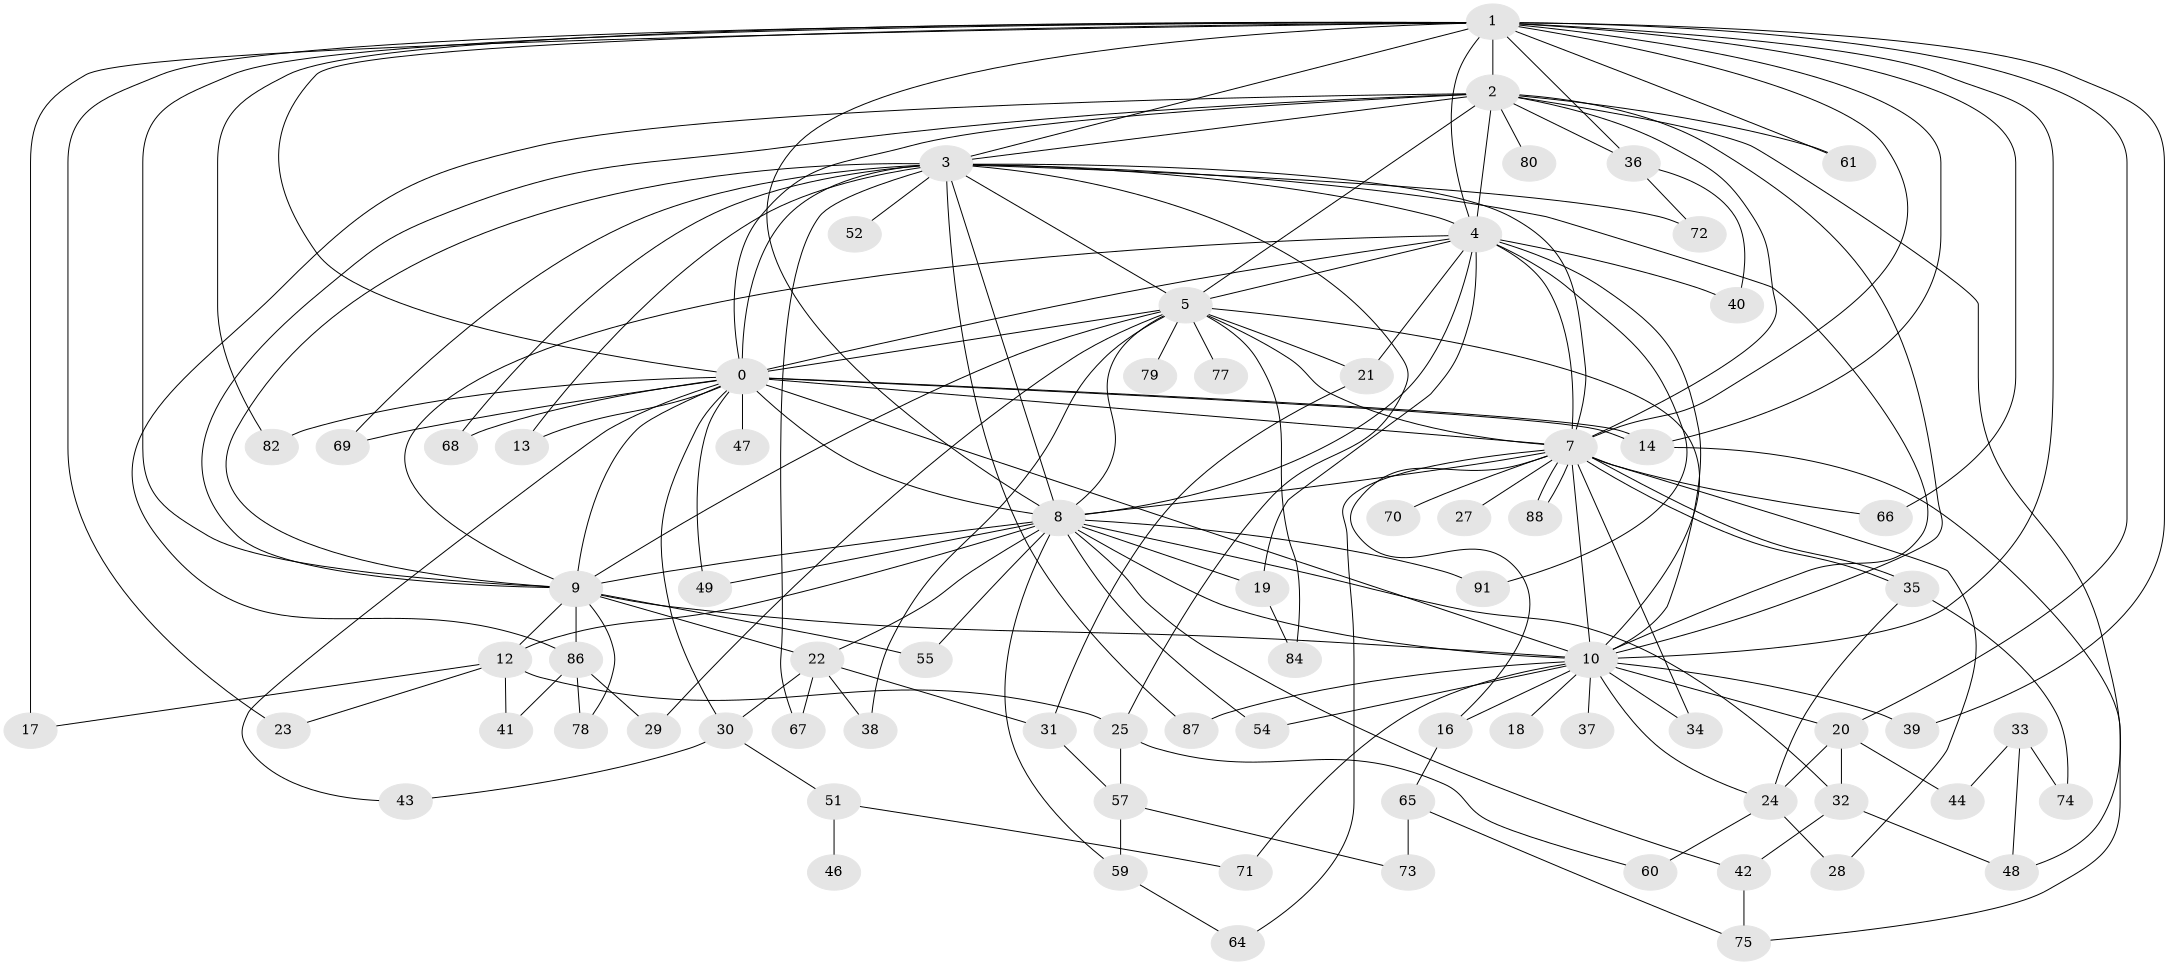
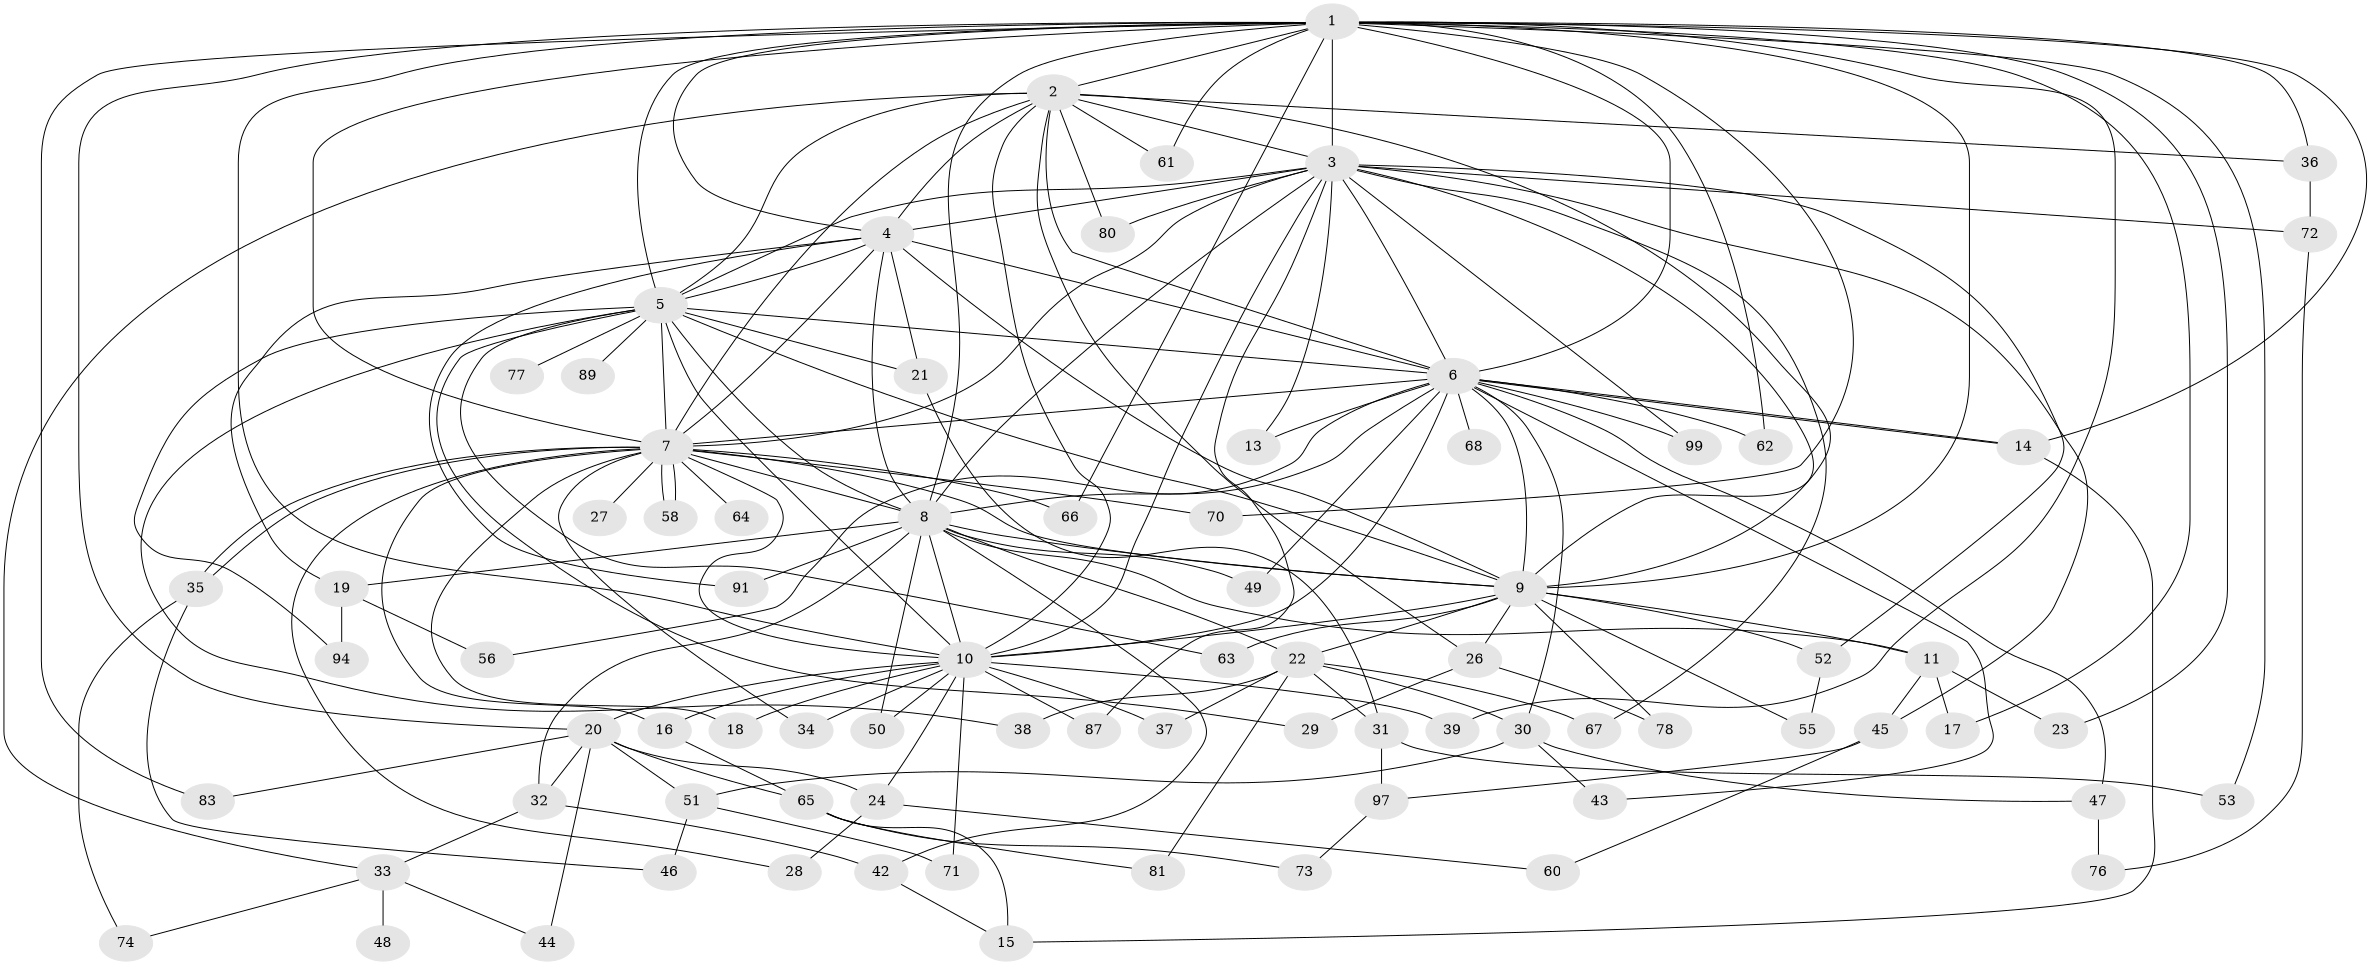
edge "1" -- "5": added
edge "3" -- "68": now "3" -- "80"
node "40": removed
edge "2" -- "48": now "2" -- "33"
edge "1" -- "70": added
node "0": label "0" -> "6"
node "79": label "79" -> "89"
edge "4" -- "10": removed
node "82": label "82" -> "62"
node "69": label "69" -> "99"
node "88": label "88" -> "58"
edge "7" -- "9": added
edge "8" -- "55": now "52" -- "55"
edge "9" -- "52": added
edge "7" -- "18": added
node "56": added
node "12": label "12" -> "11"
node "86": label "86" -> "26"
node "63": added
node "84": label "84" -> "94"
edge "35" -- "24": now "35" -- "46"
edge "22" -- "37": added
node "41": removed
node "25": label "25" -> "45"
node "54": label "54" -> "50"
edge "20" -- "51": added
edge "20" -- "65": added
edge "30" -- "47": added
node "83": added
node "57": label "57" -> "97"
node "53": added
edge "32" -- "48": now "32" -- "33"
node "59": removed
node "81": added
node "76": added
node "75": label "75" -> "15"
